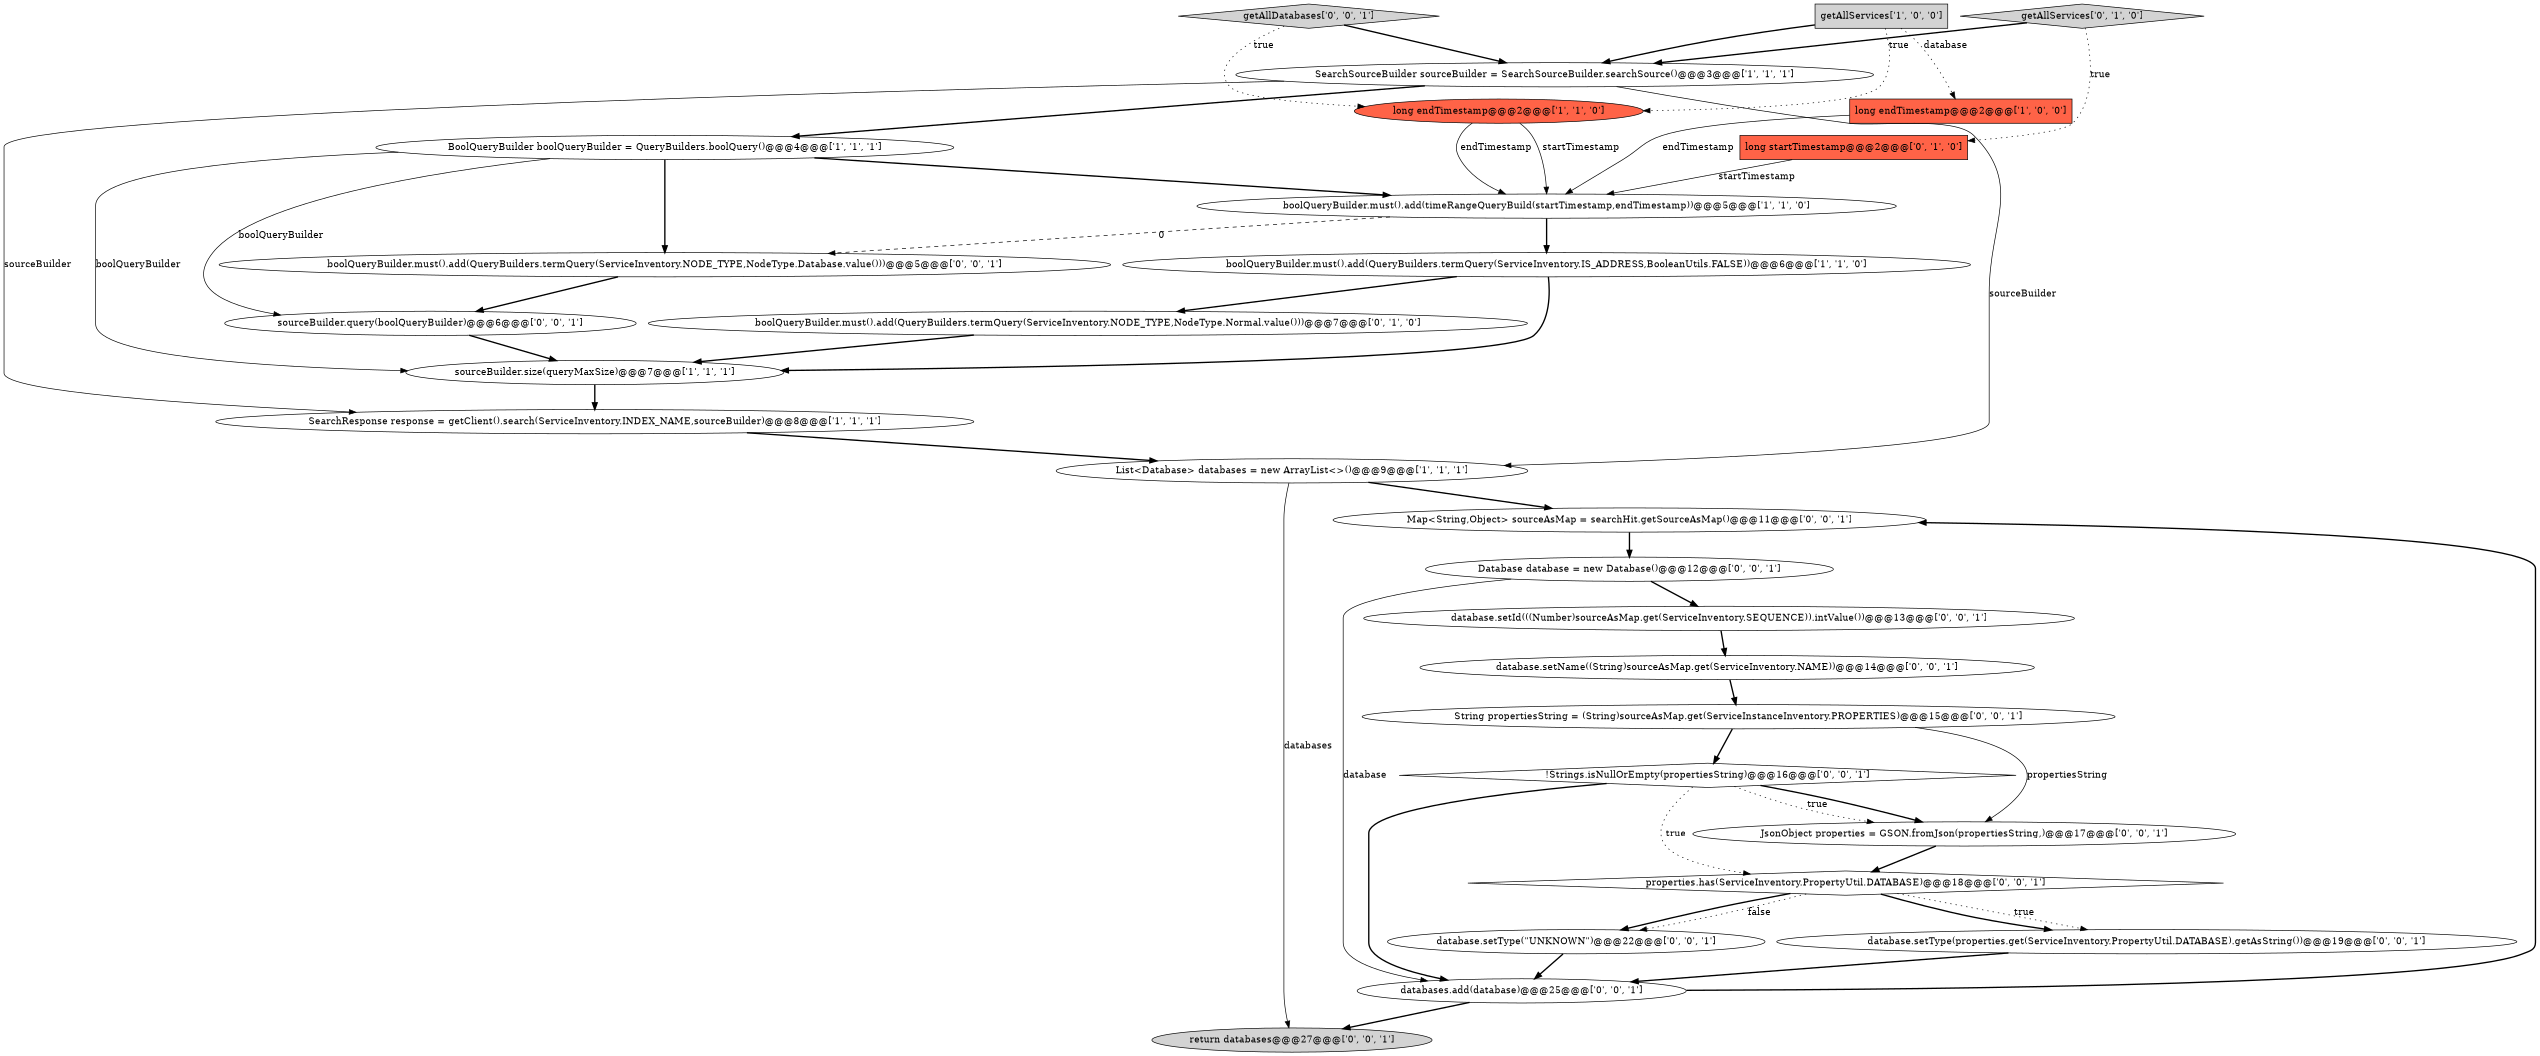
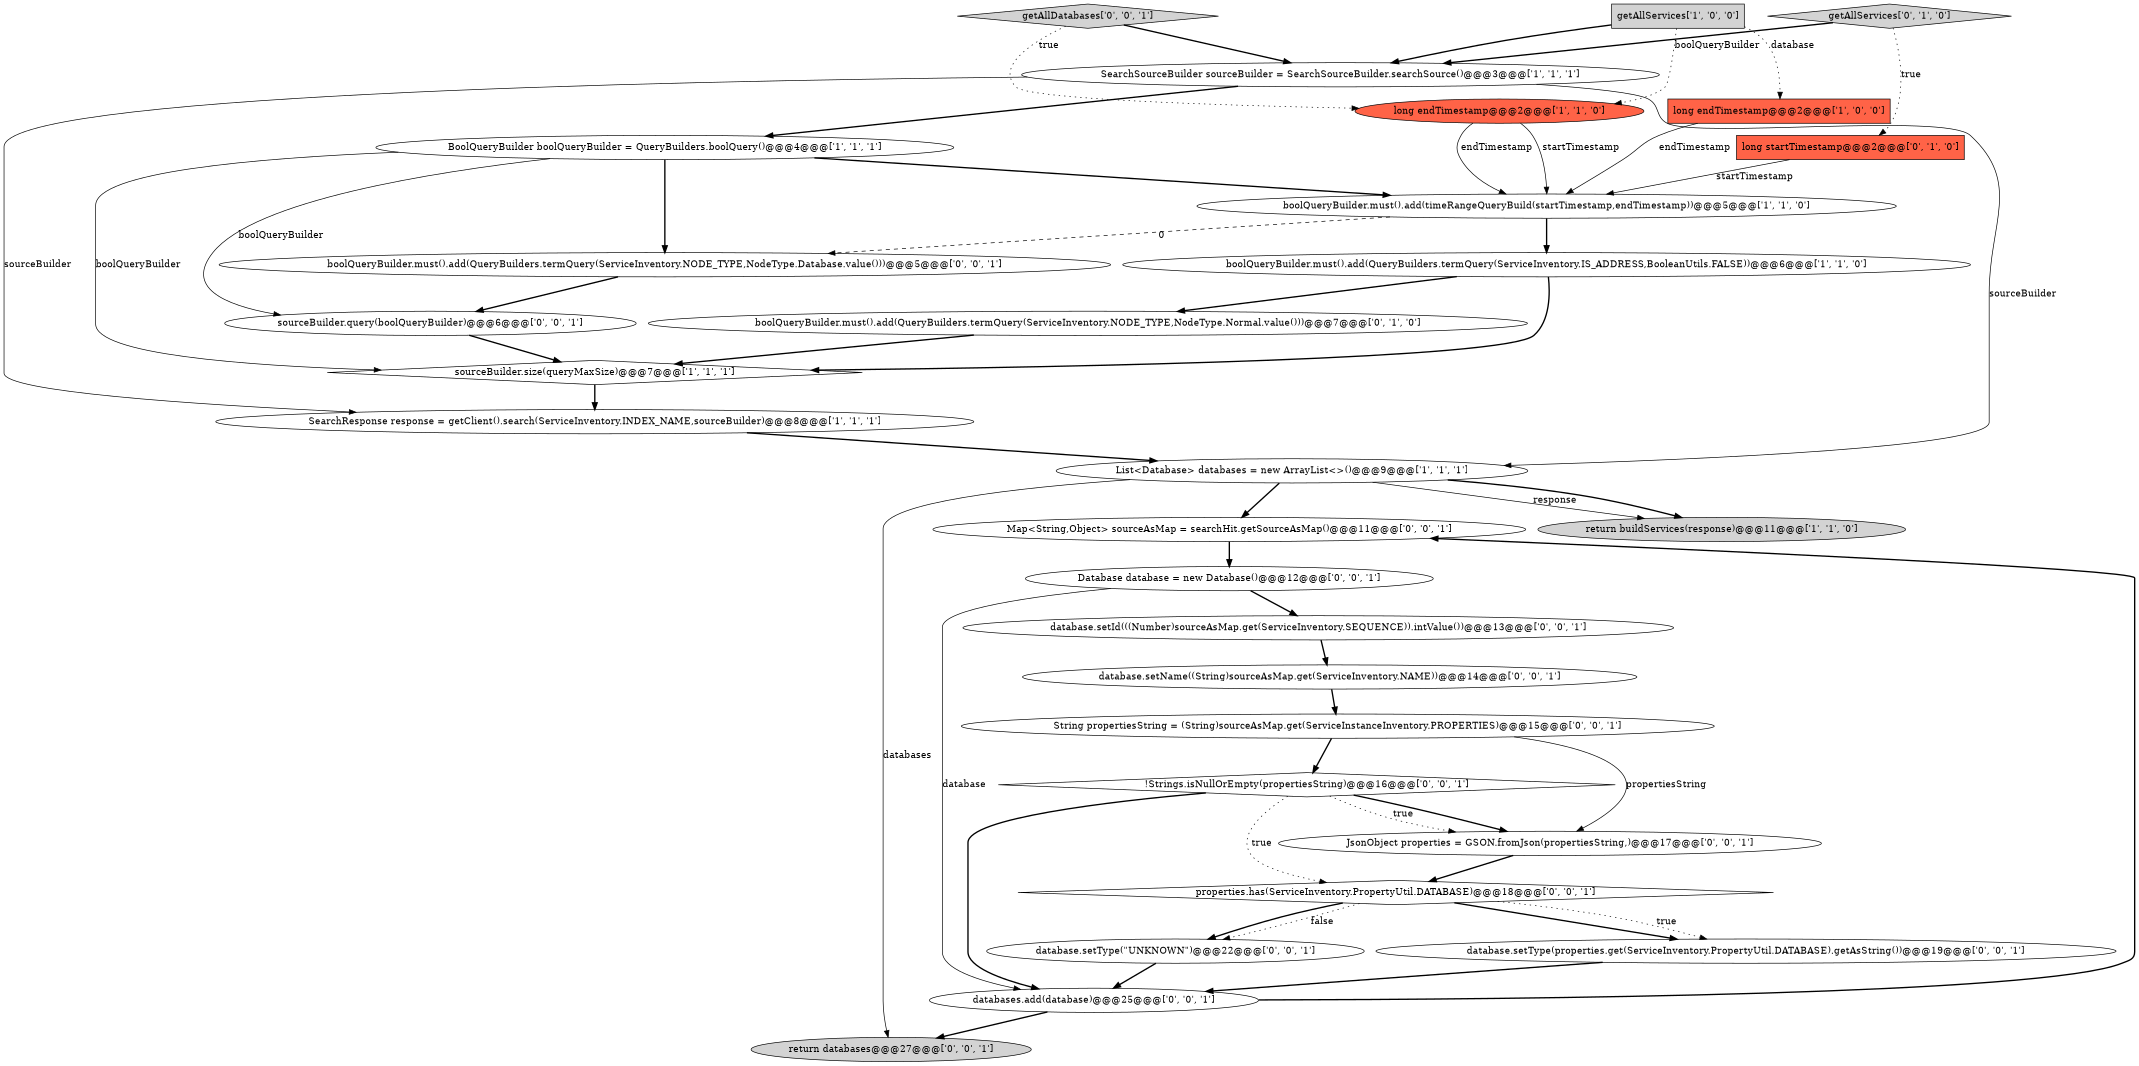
edge "getAllServices['1', '0', '0']" -> "long endTimestamp@@@2@@@['1', '1', '0']": label "true" -> "boolQueryBuilder"
node "sourceBuilder.size(queryMaxSize)@@@7@@@['1', '1', '1']": shape ellipse -> diamond
node "return buildServices(response)@@@11@@@['1', '1', '0']": added
